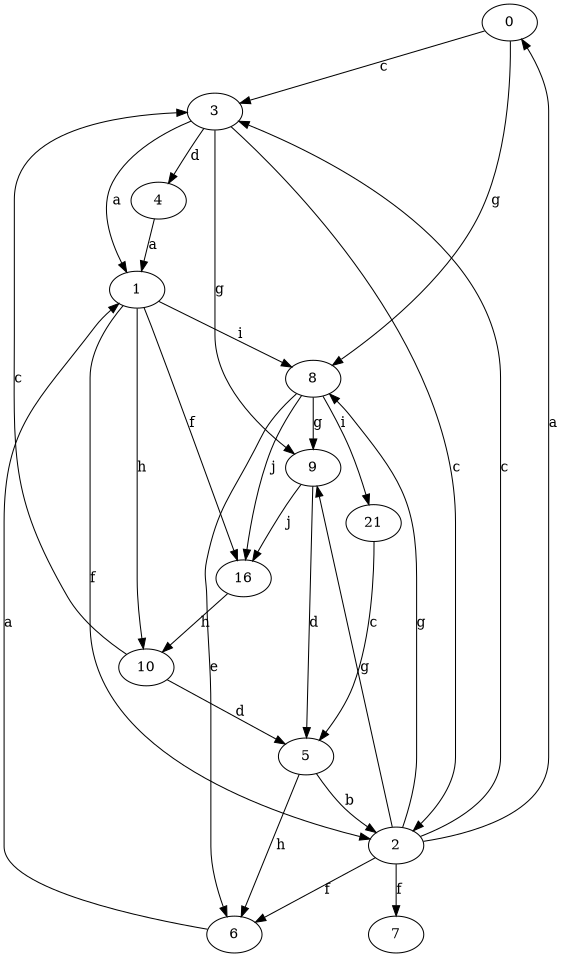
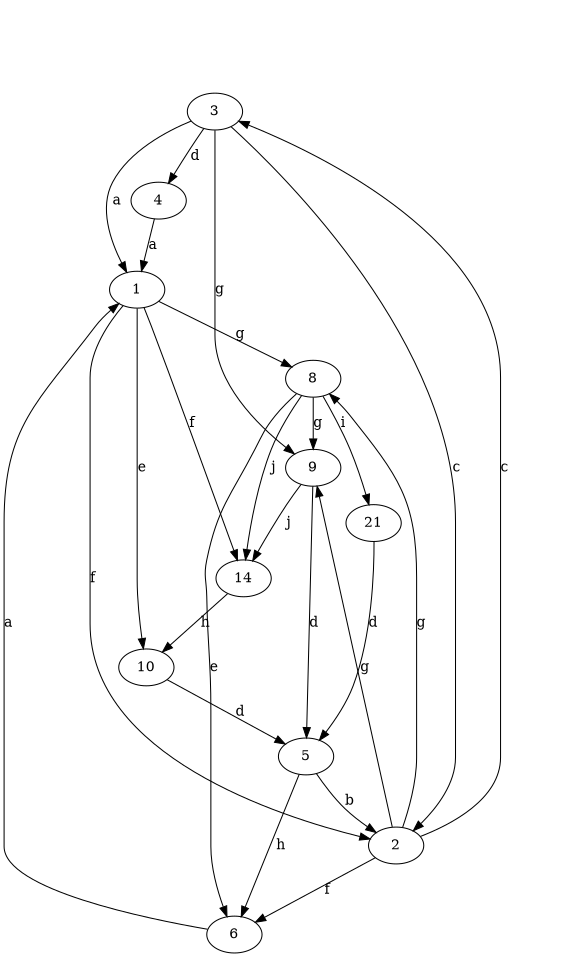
node "0": removed
edge "1" -> "8": label "i" -> "g"
edge "10" -> "3": removed, label "c"
edge "1" -> "10": label "h" -> "e"
node "16": label "16" -> "14"
edge "21" -> "5": label "c" -> "d"
node "7": removed
